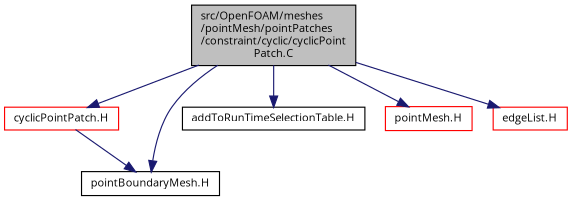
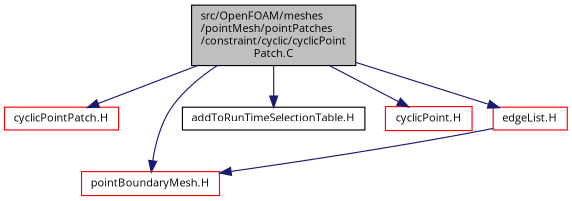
node "pointMesh.H": label "pointMesh.H" -> "cyclicPoint.H"
edge "cyclicPointPatch.H" -> "pointBoundaryMesh.H": now "edgeList.H" -> "pointBoundaryMesh.H"
node "pointBoundaryMesh.H": color black -> red
